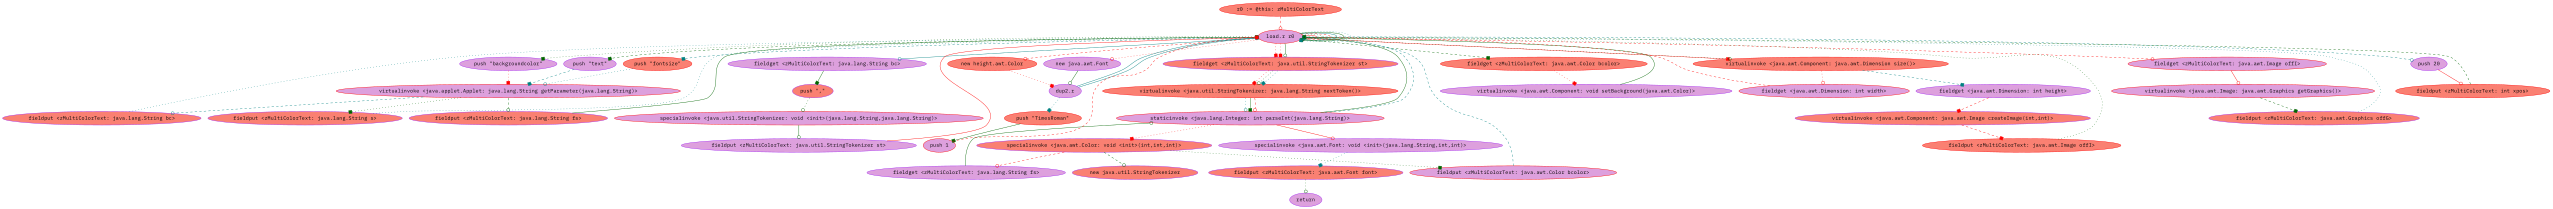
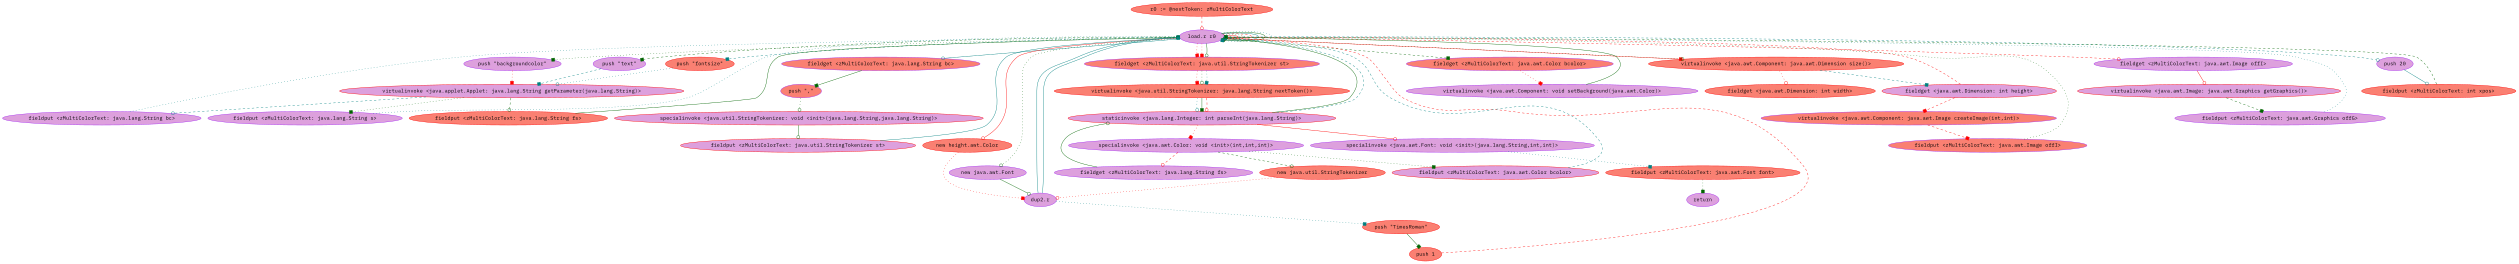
node "r0 := @this: zMultiColorText": label "r0 := @this: zMultiColorText" -> "r0 := @nextToken: zMultiColorText"
node "load.r r0": color red -> purple
edge "fieldget <java.awt.Dimension: int width>" -> "load.r r0": now "fieldget <java.awt.Dimension: int height>" -> "load.r r0"
edge "load.r r0" -> "new height.awt.Color": style dashed -> solid
edge "load.r r0" -> "new java.awt.Font": color red -> darkgreen
edge "fieldput <zMultiColorText: java.util.StringTokenizer st>" -> "load.r r0": color red -> teal
node "fieldget <zMultiColorText: java.lang.String bc>": fillcolor plum -> salmon
node "fieldget <zMultiColorText: java.awt.Color bcolor>": color red -> purple
node "fieldget <zMultiColorText: java.awt.Image offI>": color red -> purple
edge "push 20" -> "fieldput <zMultiColorText: int xpos>": color red -> teal
node "fieldget <java.awt.Dimension: int width>": fillcolor plum -> salmon
node "fieldget <java.awt.Dimension: int height>": color purple -> red
node "fieldput <zMultiColorText: java.lang.String bc>": fillcolor salmon -> plum
node "fieldput <zMultiColorText: java.lang.String s>": fillcolor salmon -> plum
node "fieldput <zMultiColorText: java.lang.String fs>": color purple -> red
node "fieldput <zMultiColorText: java.awt.Graphics offG>": fillcolor salmon -> plum
node "fieldput <zMultiColorText: java.util.StringTokenizer st>": color purple -> red
node "push 1": fillcolor plum -> salmon
node "specialinvoke <java.awt.Color: void <init>(int,int,int)>": fillcolor salmon -> plum
node "fieldput <zMultiColorText: java.awt.Image offI>": color red -> purple
node "new java.util.StringTokenizer": color purple -> red
node "fieldput <zMultiColorText: java.awt.Font font>": color purple -> red
edge "fieldput <zMultiColorText: java.awt.Font font>" -> "return": arrowhead odot -> box
edge "new java.util.StringTokenizer" -> "dup2.r": added
